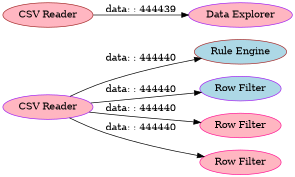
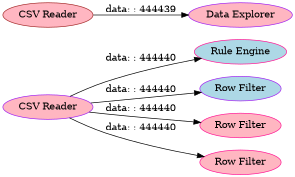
node "Rule Engine": color brown -> deeppink
